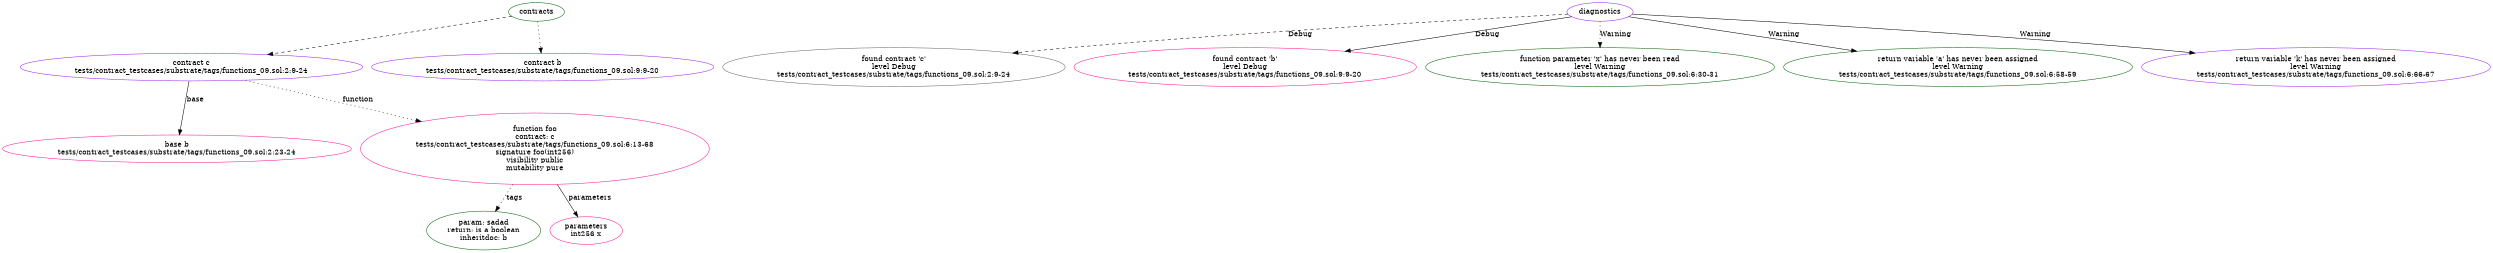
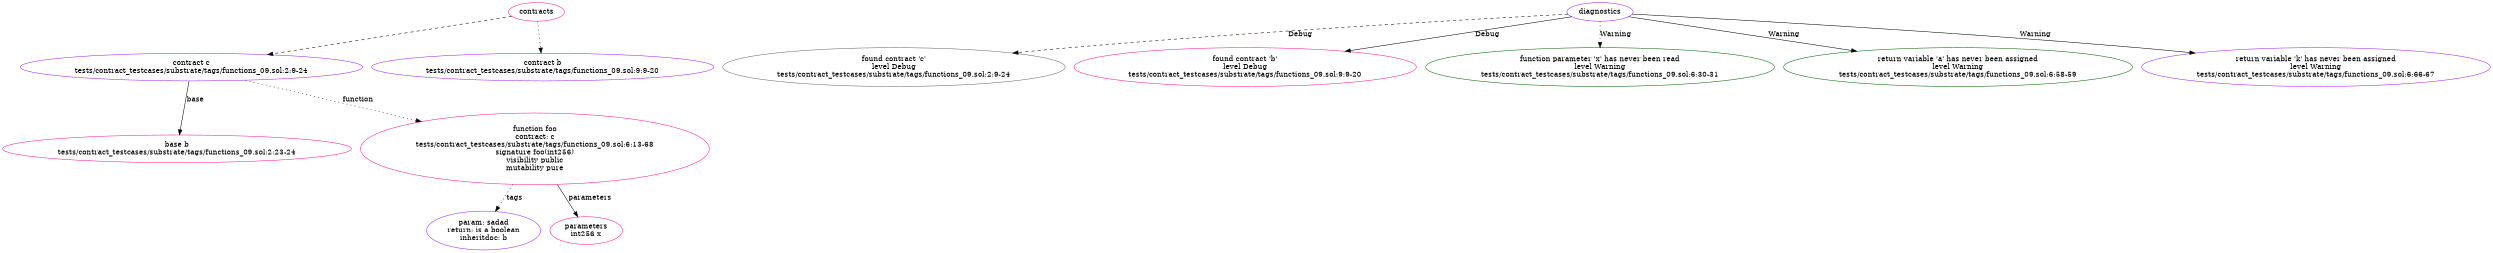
node "contracts": color darkgreen -> deeppink
node "param: sadad return: is a boolean inheritdoc: b": color darkgreen -> purple
